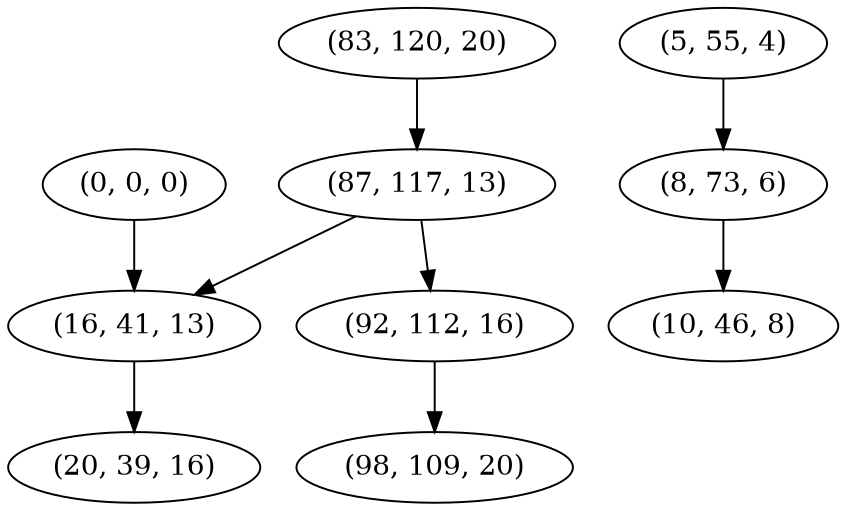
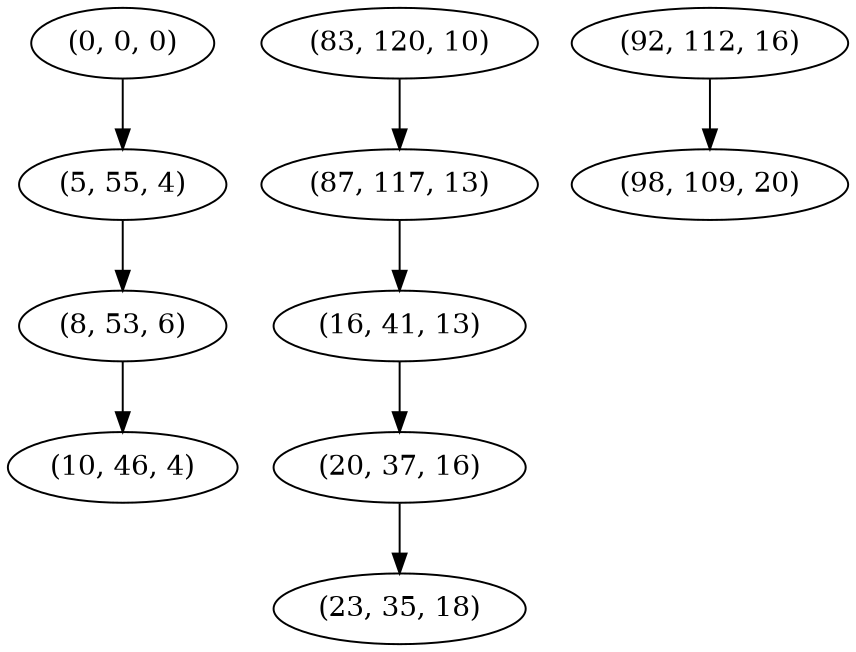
node "(83, 120, 20)": label "(83, 120, 20)" -> "(83, 120, 10)"
node "(8, 73, 6)": label "(8, 73, 6)" -> "(8, 53, 6)"
edge "(0, 0, 0)" -> "(16, 41, 13)": now "(0, 0, 0)" -> "(5, 55, 4)"
edge "(87, 117, 13)" -> "(92, 112, 16)": removed
node "(10, 46, 8)": label "(10, 46, 8)" -> "(10, 46, 4)"
node "(20, 39, 16)": label "(20, 39, 16)" -> "(20, 37, 16)"
node "(23, 35, 18)": added
